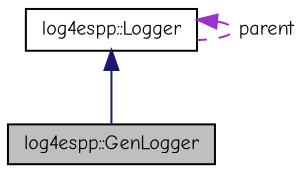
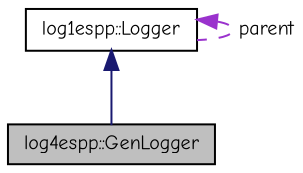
node "log4espp::Logger": label "log4espp::Logger" -> "log1espp::Logger"
